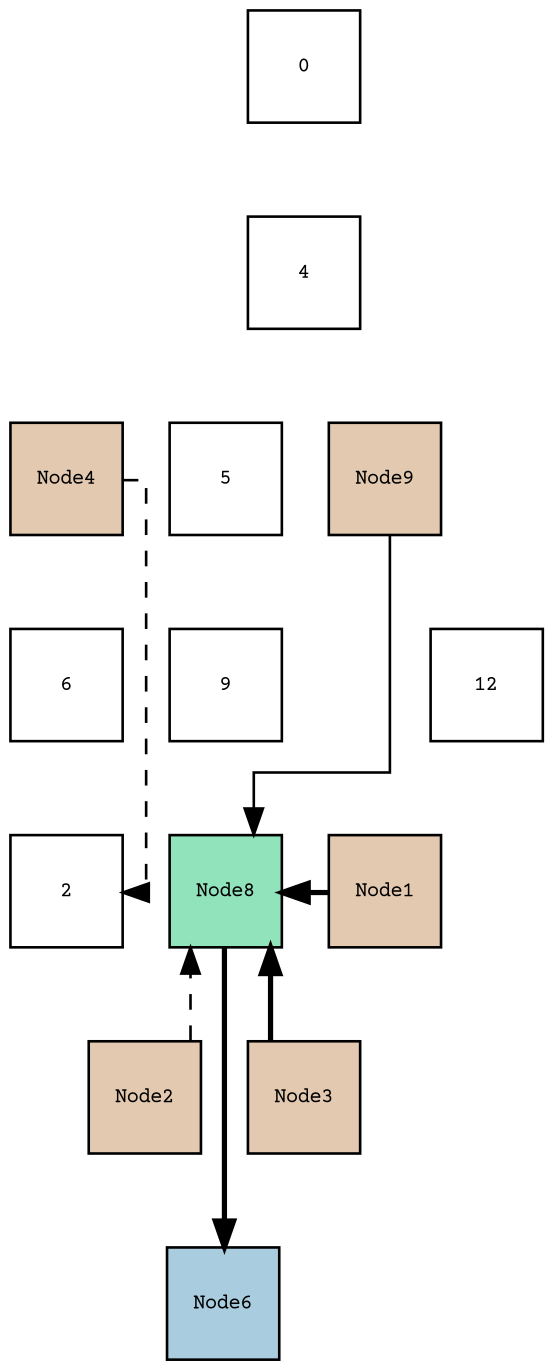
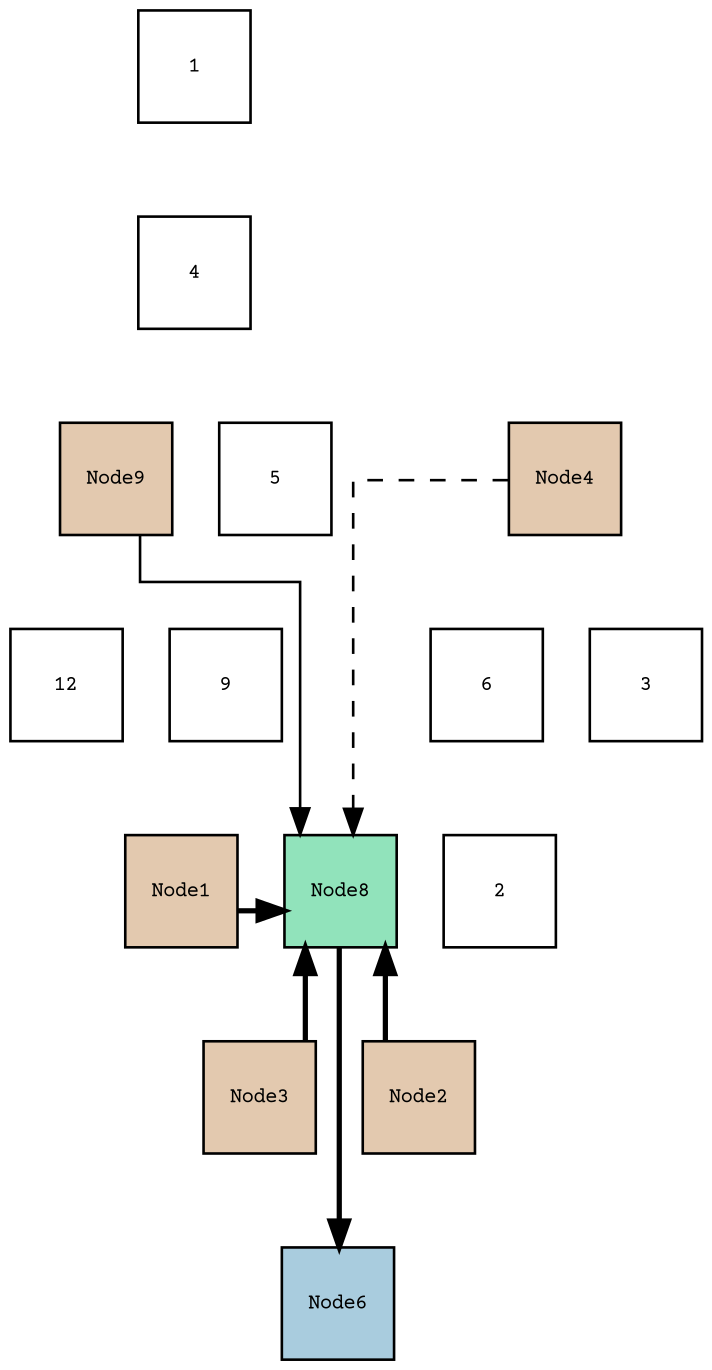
node "0": label "0" -> "1"
edge "Node4" -> "2": now "Node4" -> "Node8"
node "3": added
edge "Node2" -> "Node8": style dashed -> bold
